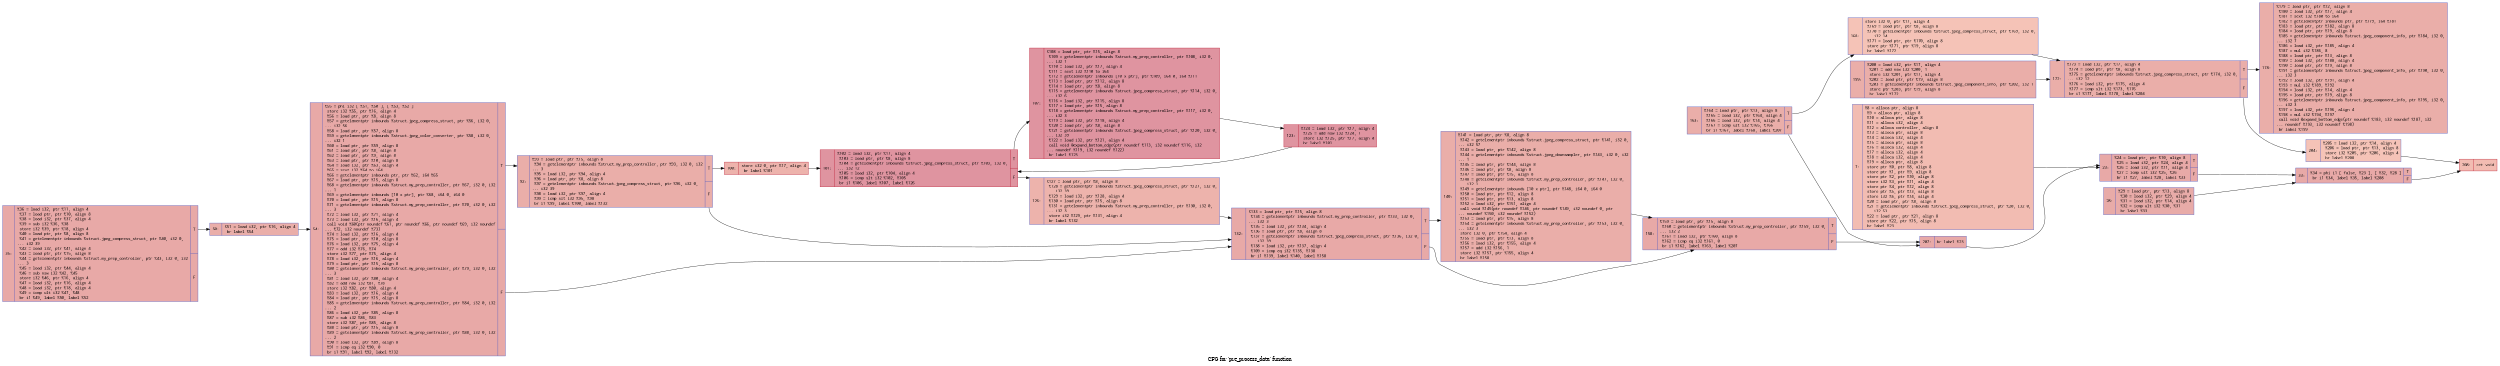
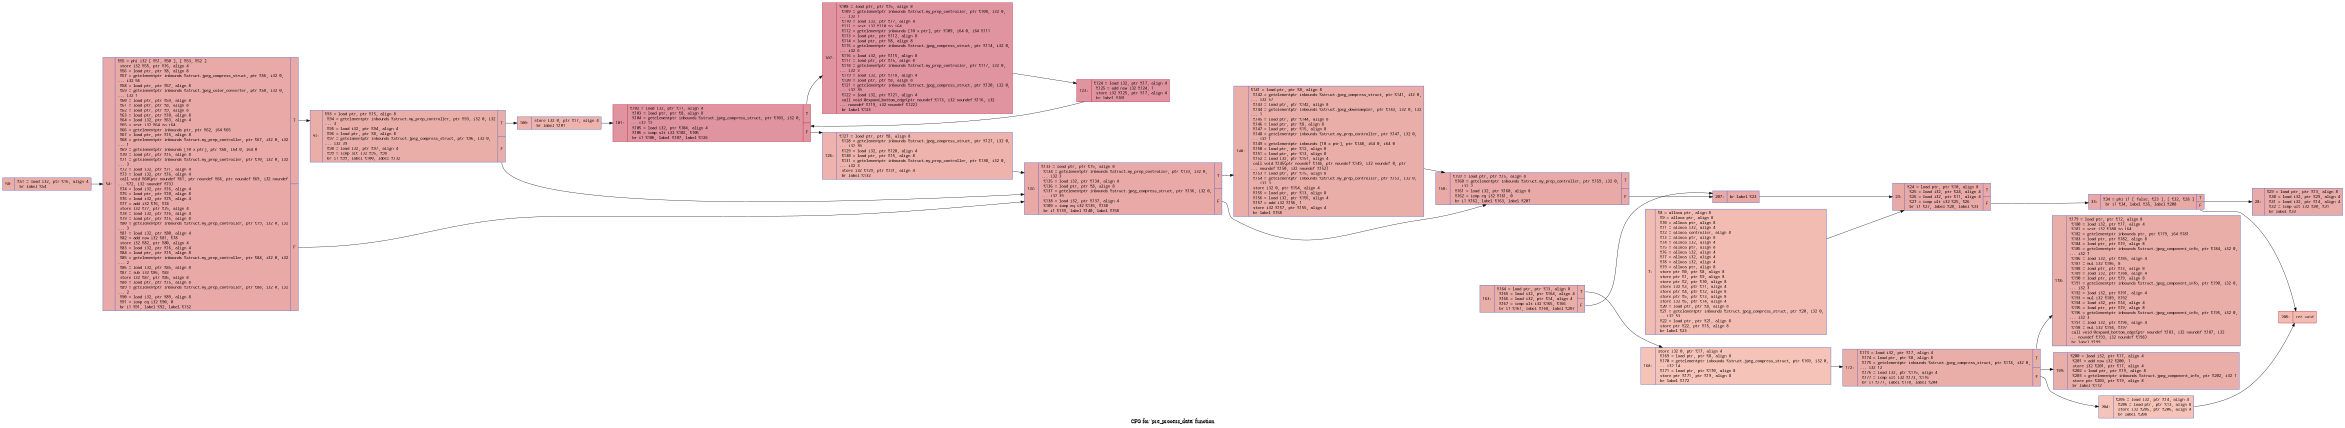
edge "199:" -> "172:": reversed
node "100:": color #b70d28ff -> #3d50c3ff
edge "28:" -> "33:": reversed
node "35:": removed
